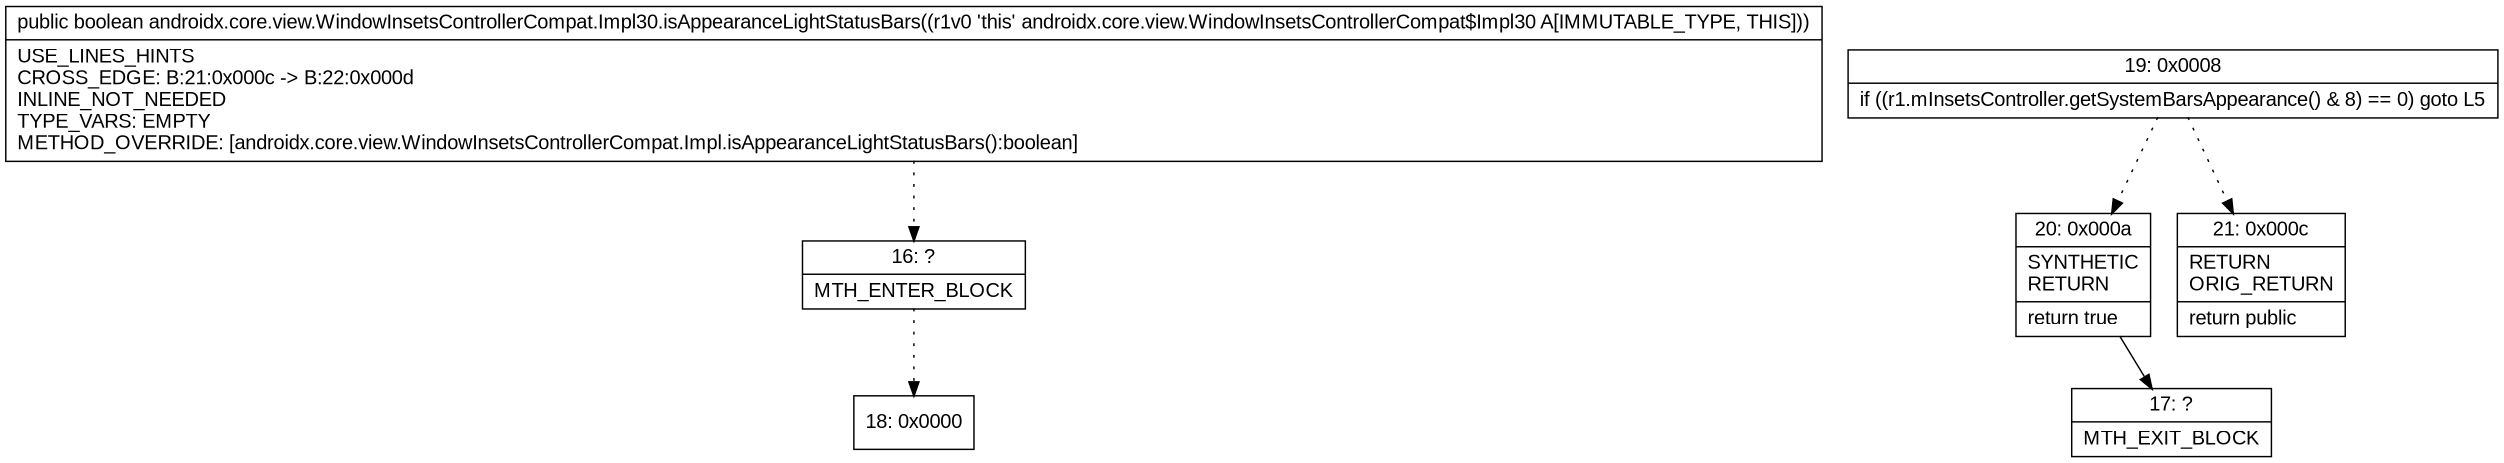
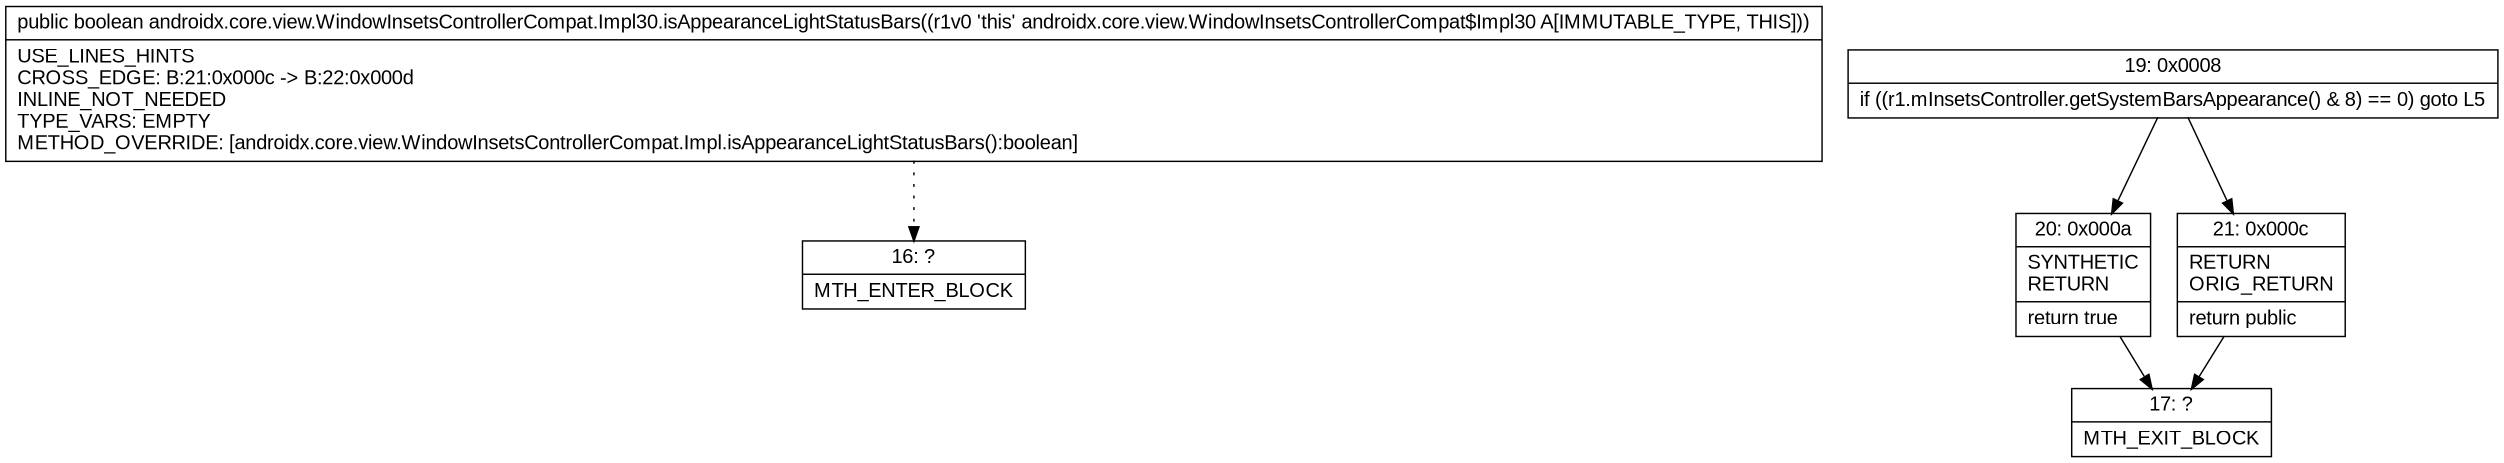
edge "19: 0x0008" -> "20: 0x000a": style dotted -> solid
edge "19: 0x0008" -> "21: 0x000c": style dotted -> solid
edge "21: 0x000c" -> "17: ?": added
node "18: 0x0000": removed
